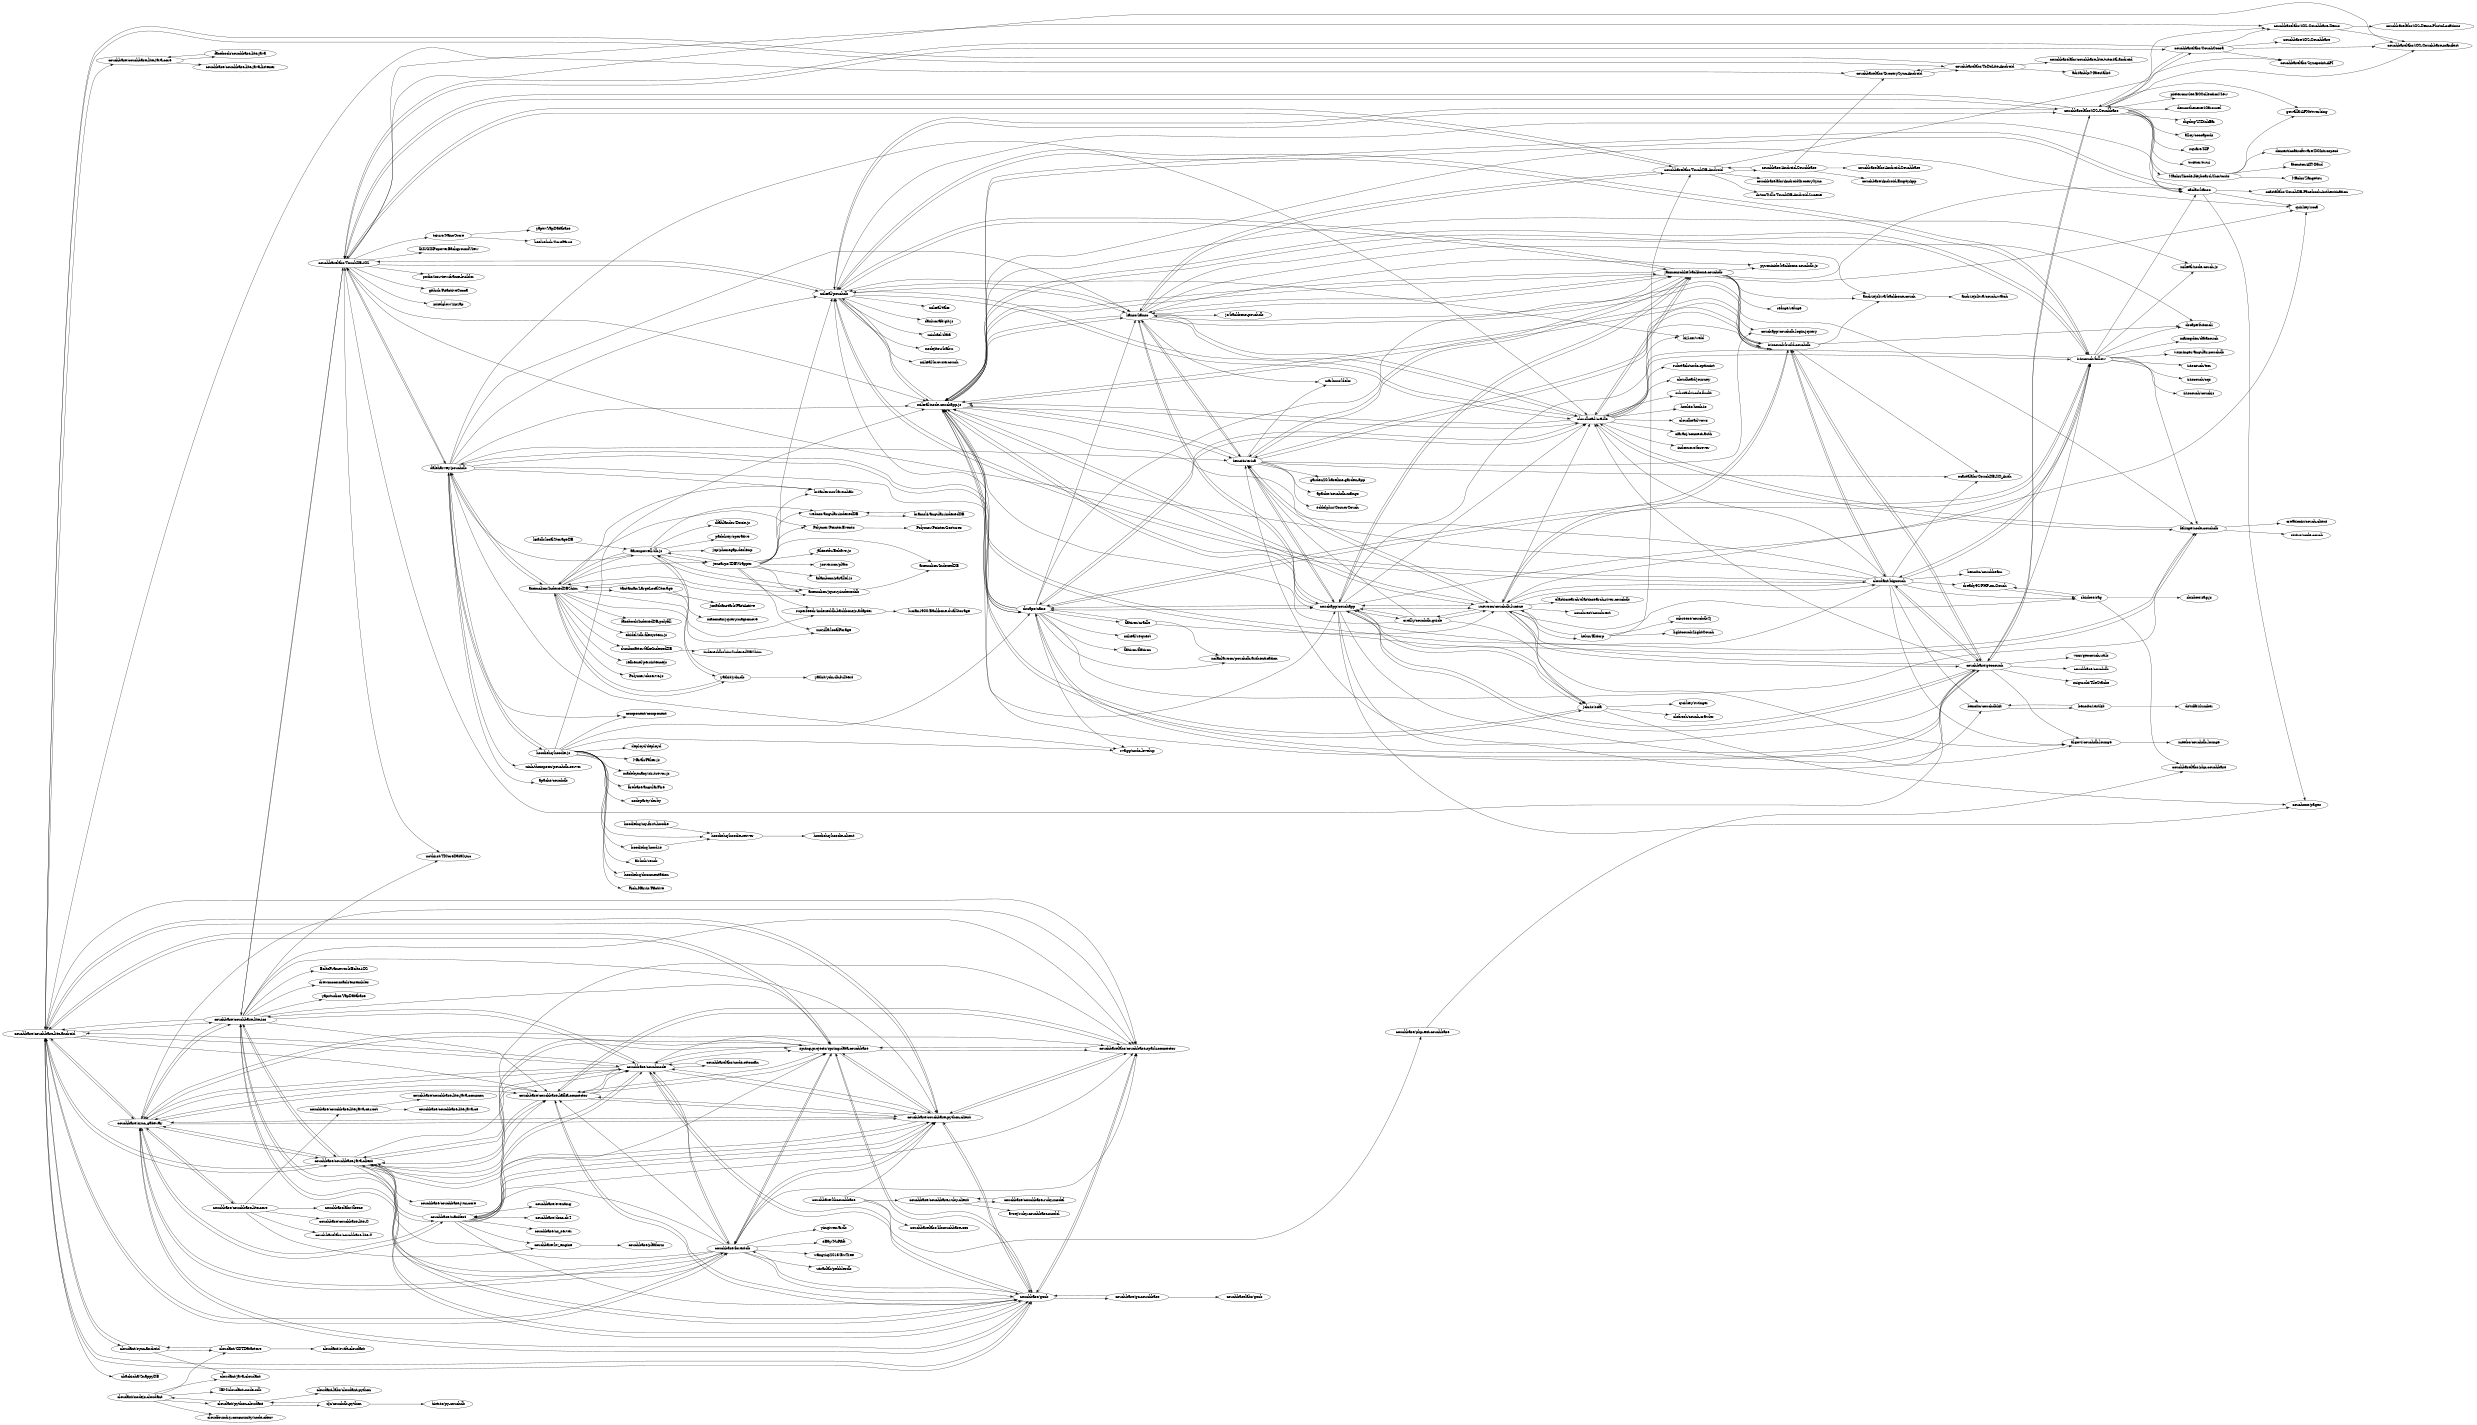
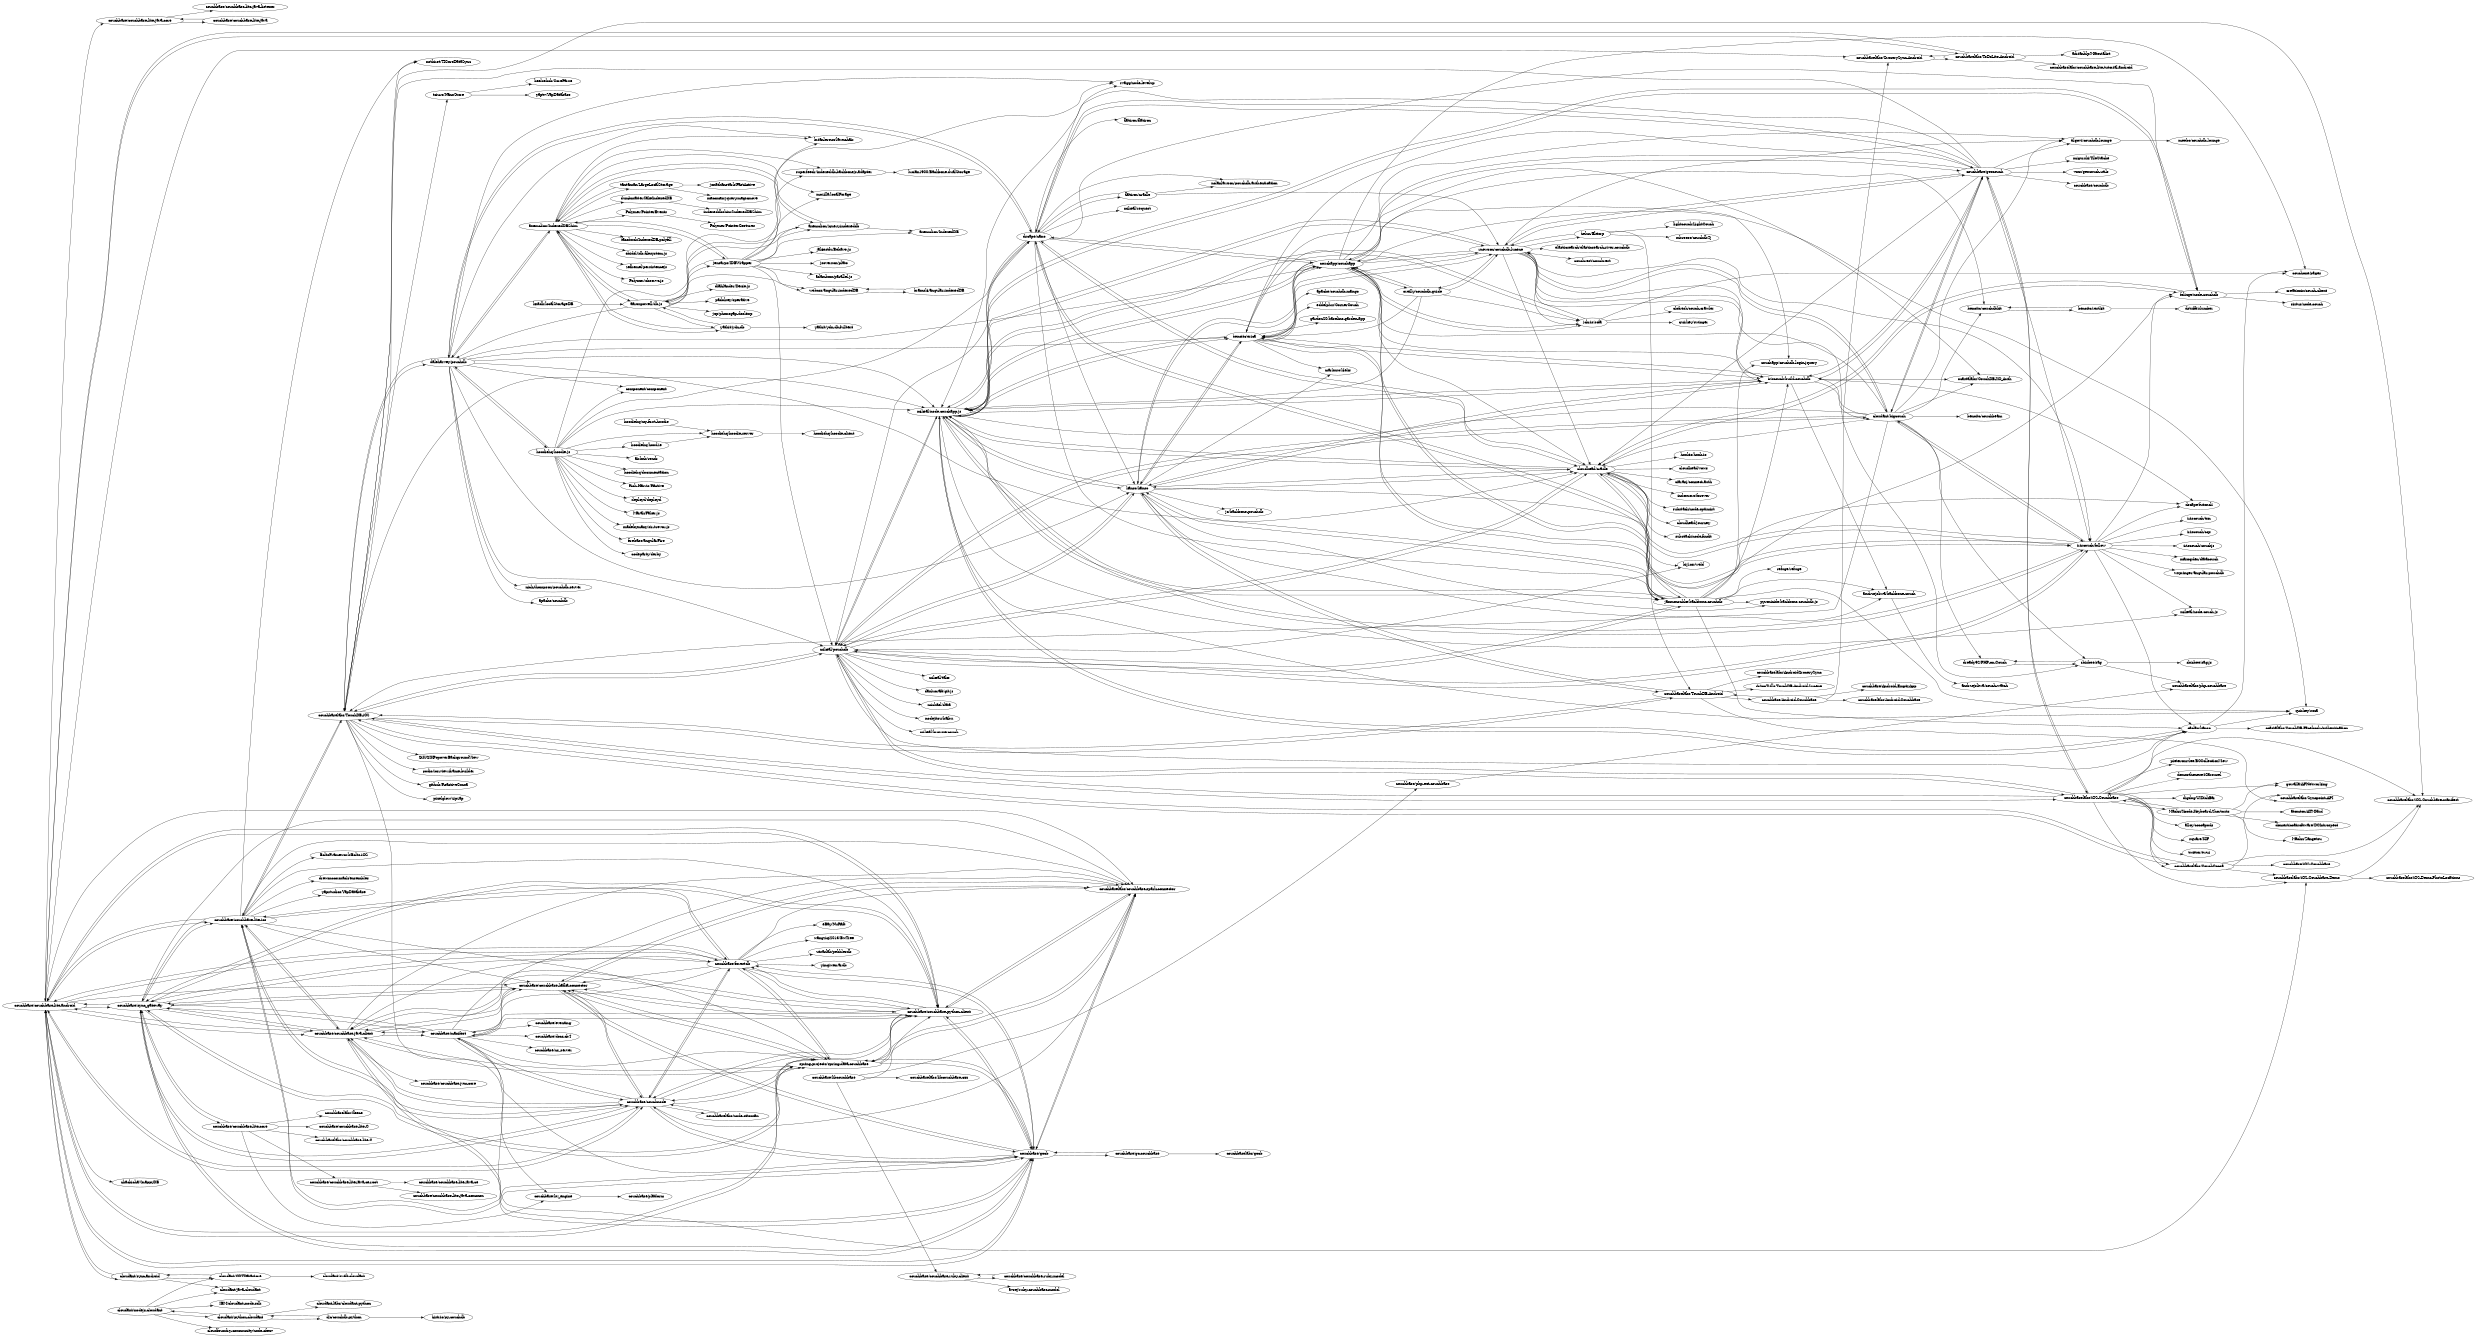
node "facebook/couchbase-lite-java": label "facebook/couchbase-lite-java" -> "couchbase/couchbase-lite-java"
edge "jensarps/IDBWrapper" -> "Polymer/PointerEvents": now "jensarps/IDBWrapper" -> "axemclion/IndexedDBShim"
